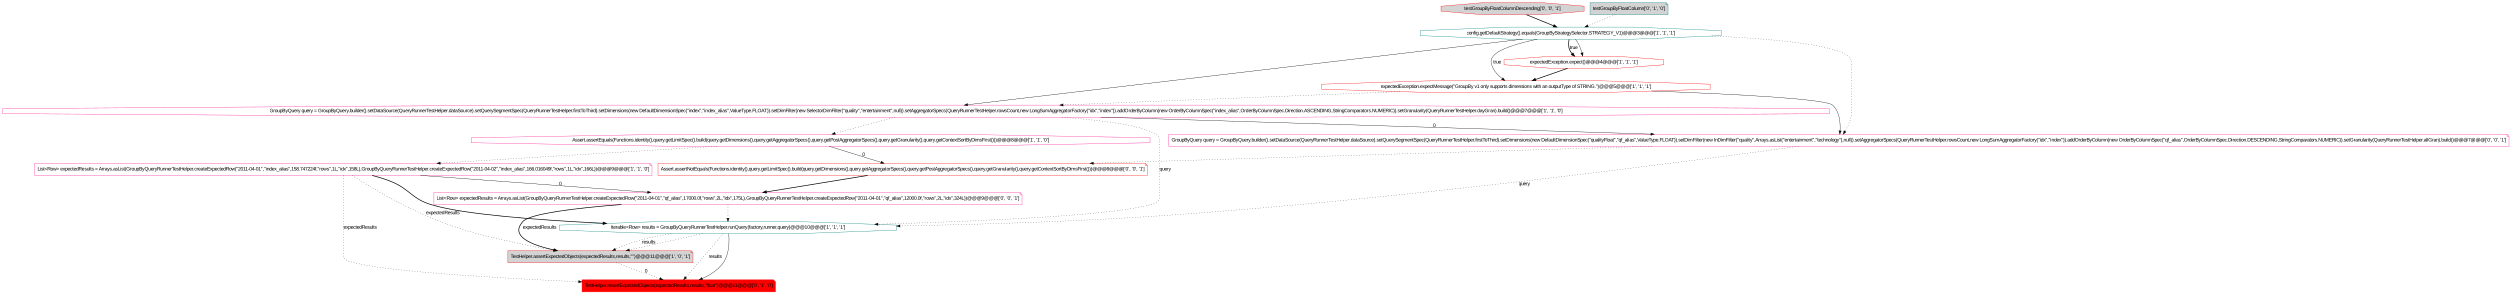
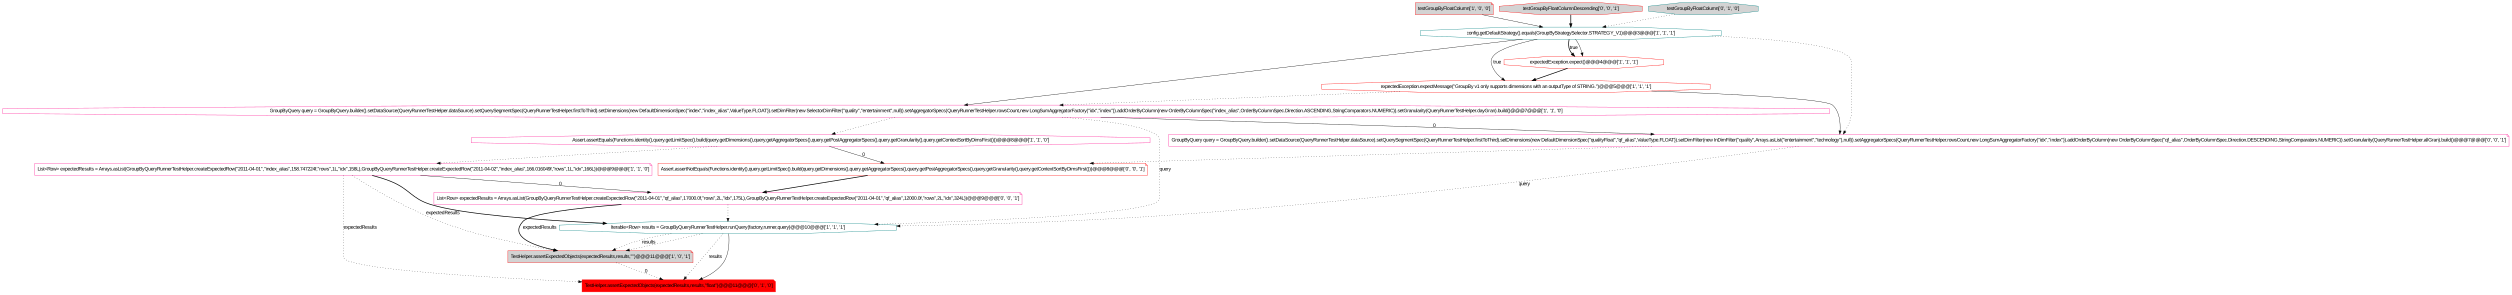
node "testGroupByFloatColumn['1', '0', '0']": added
node "testGroupByFloatColumn['0', '1', '0']": shape note -> octagon
